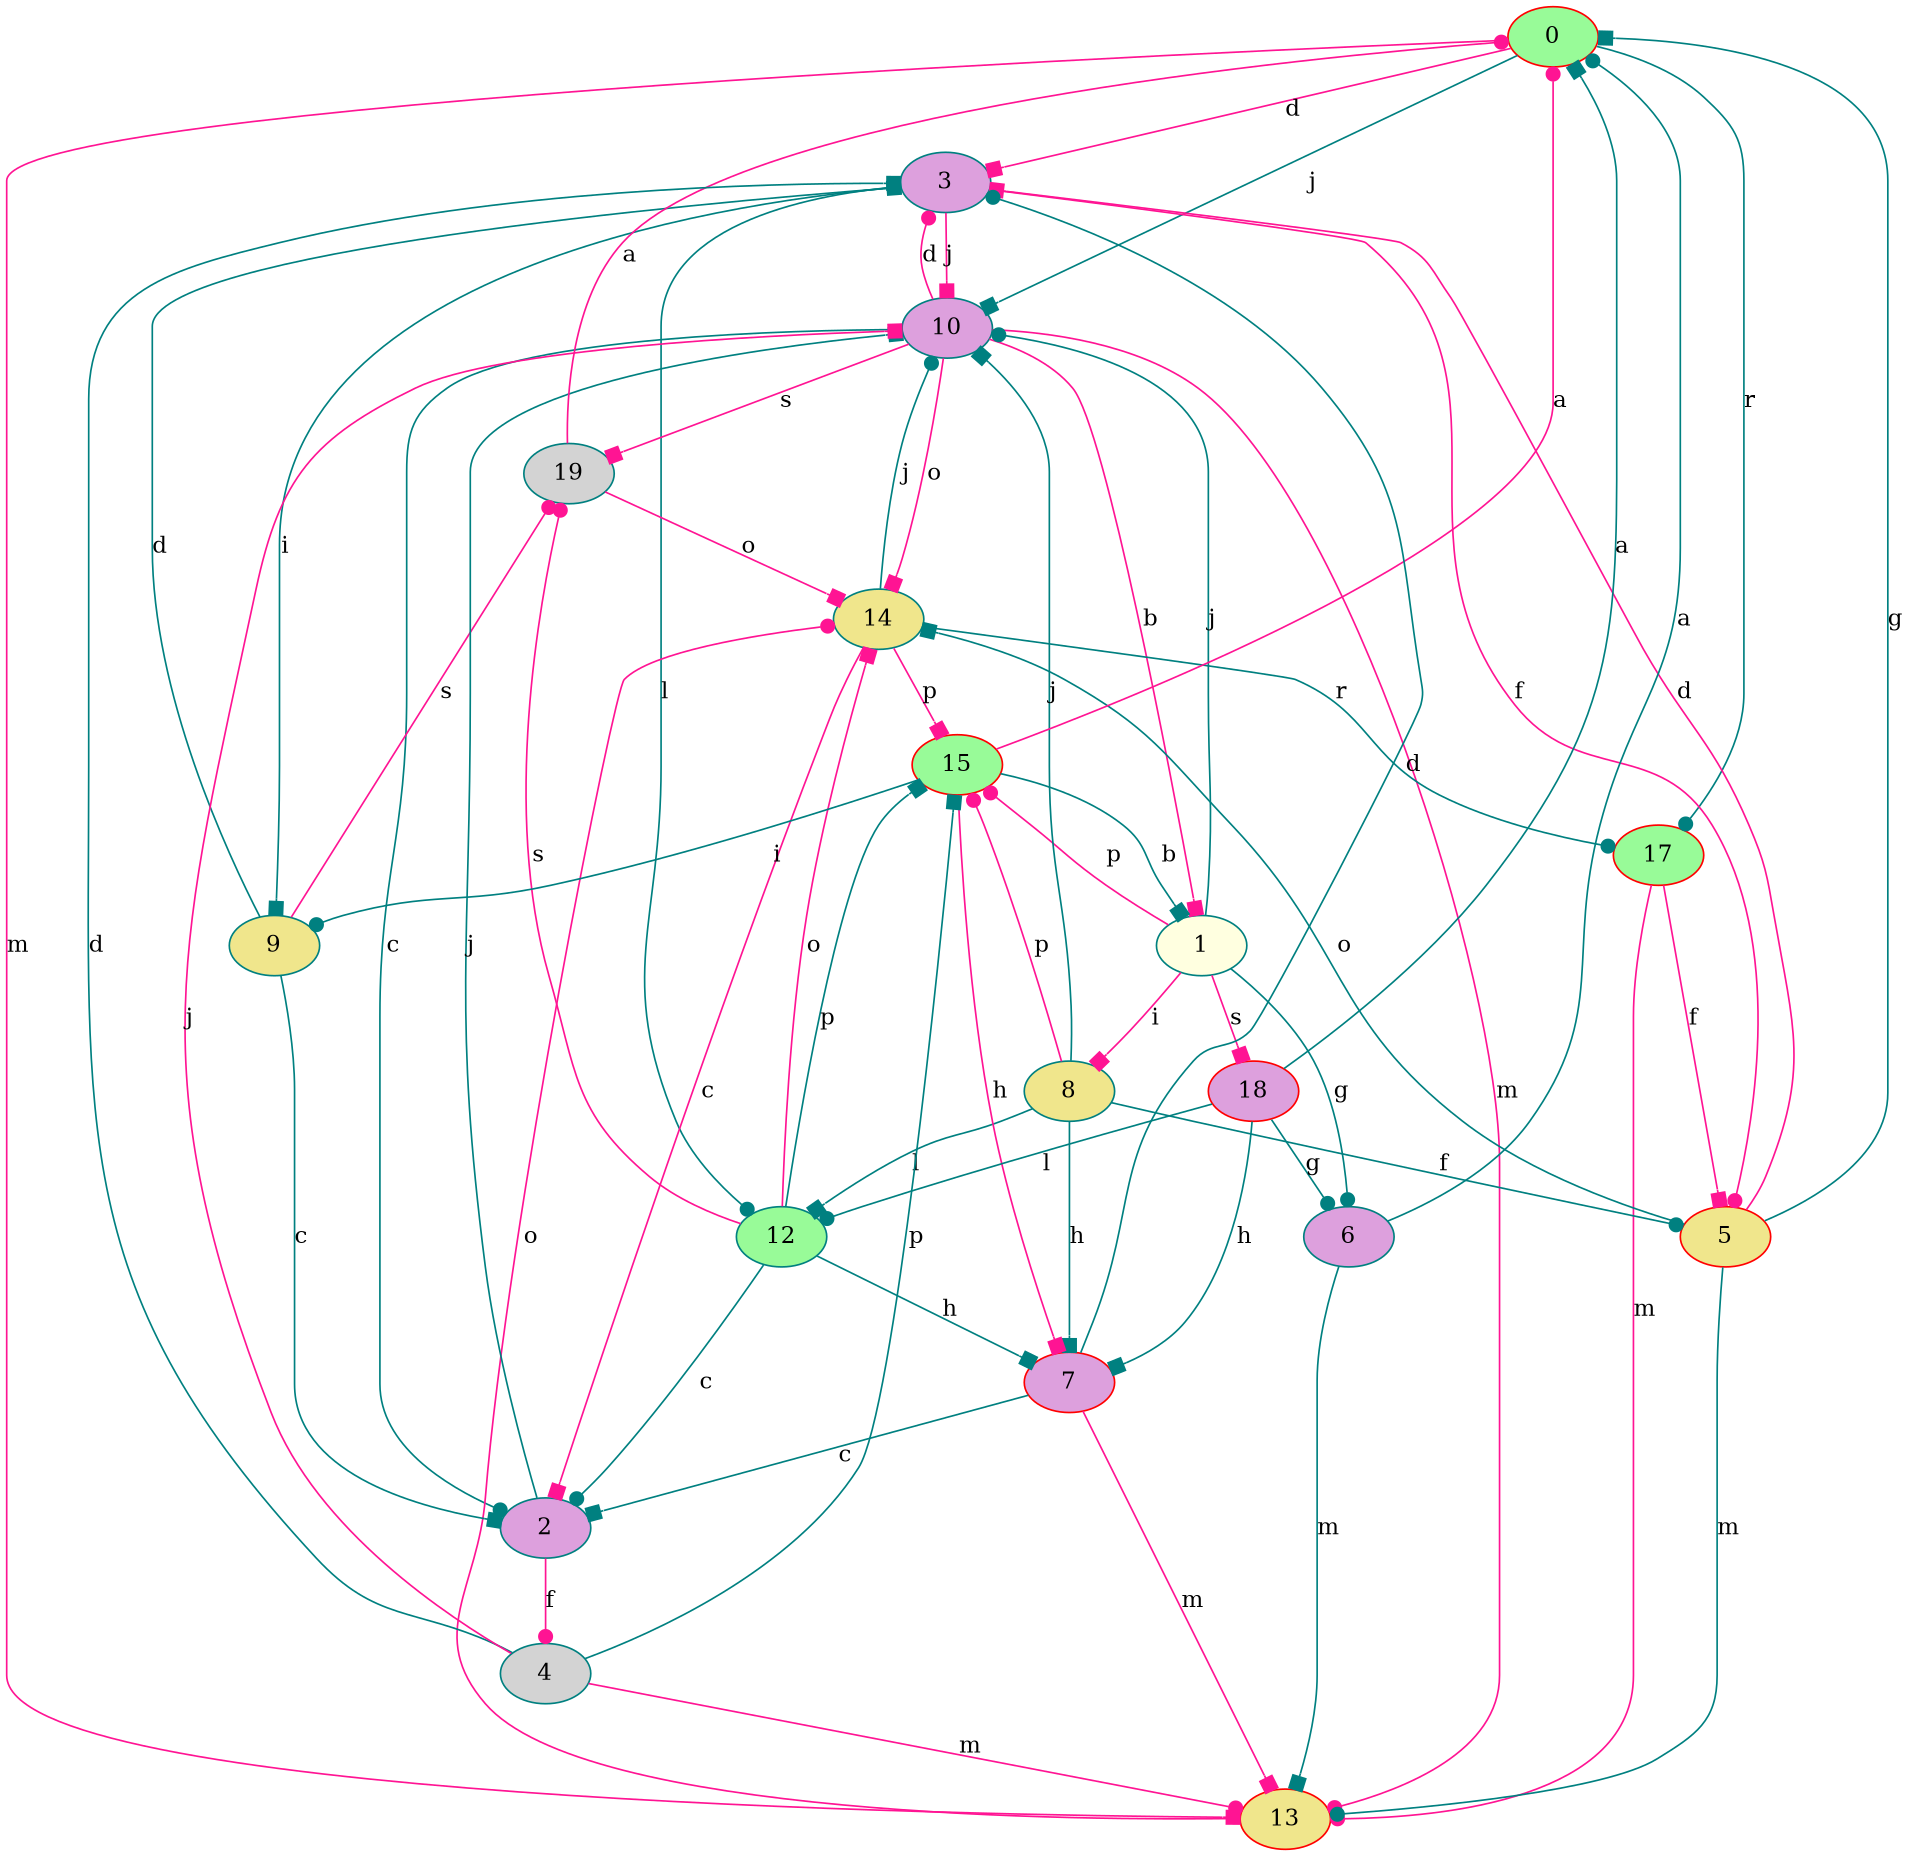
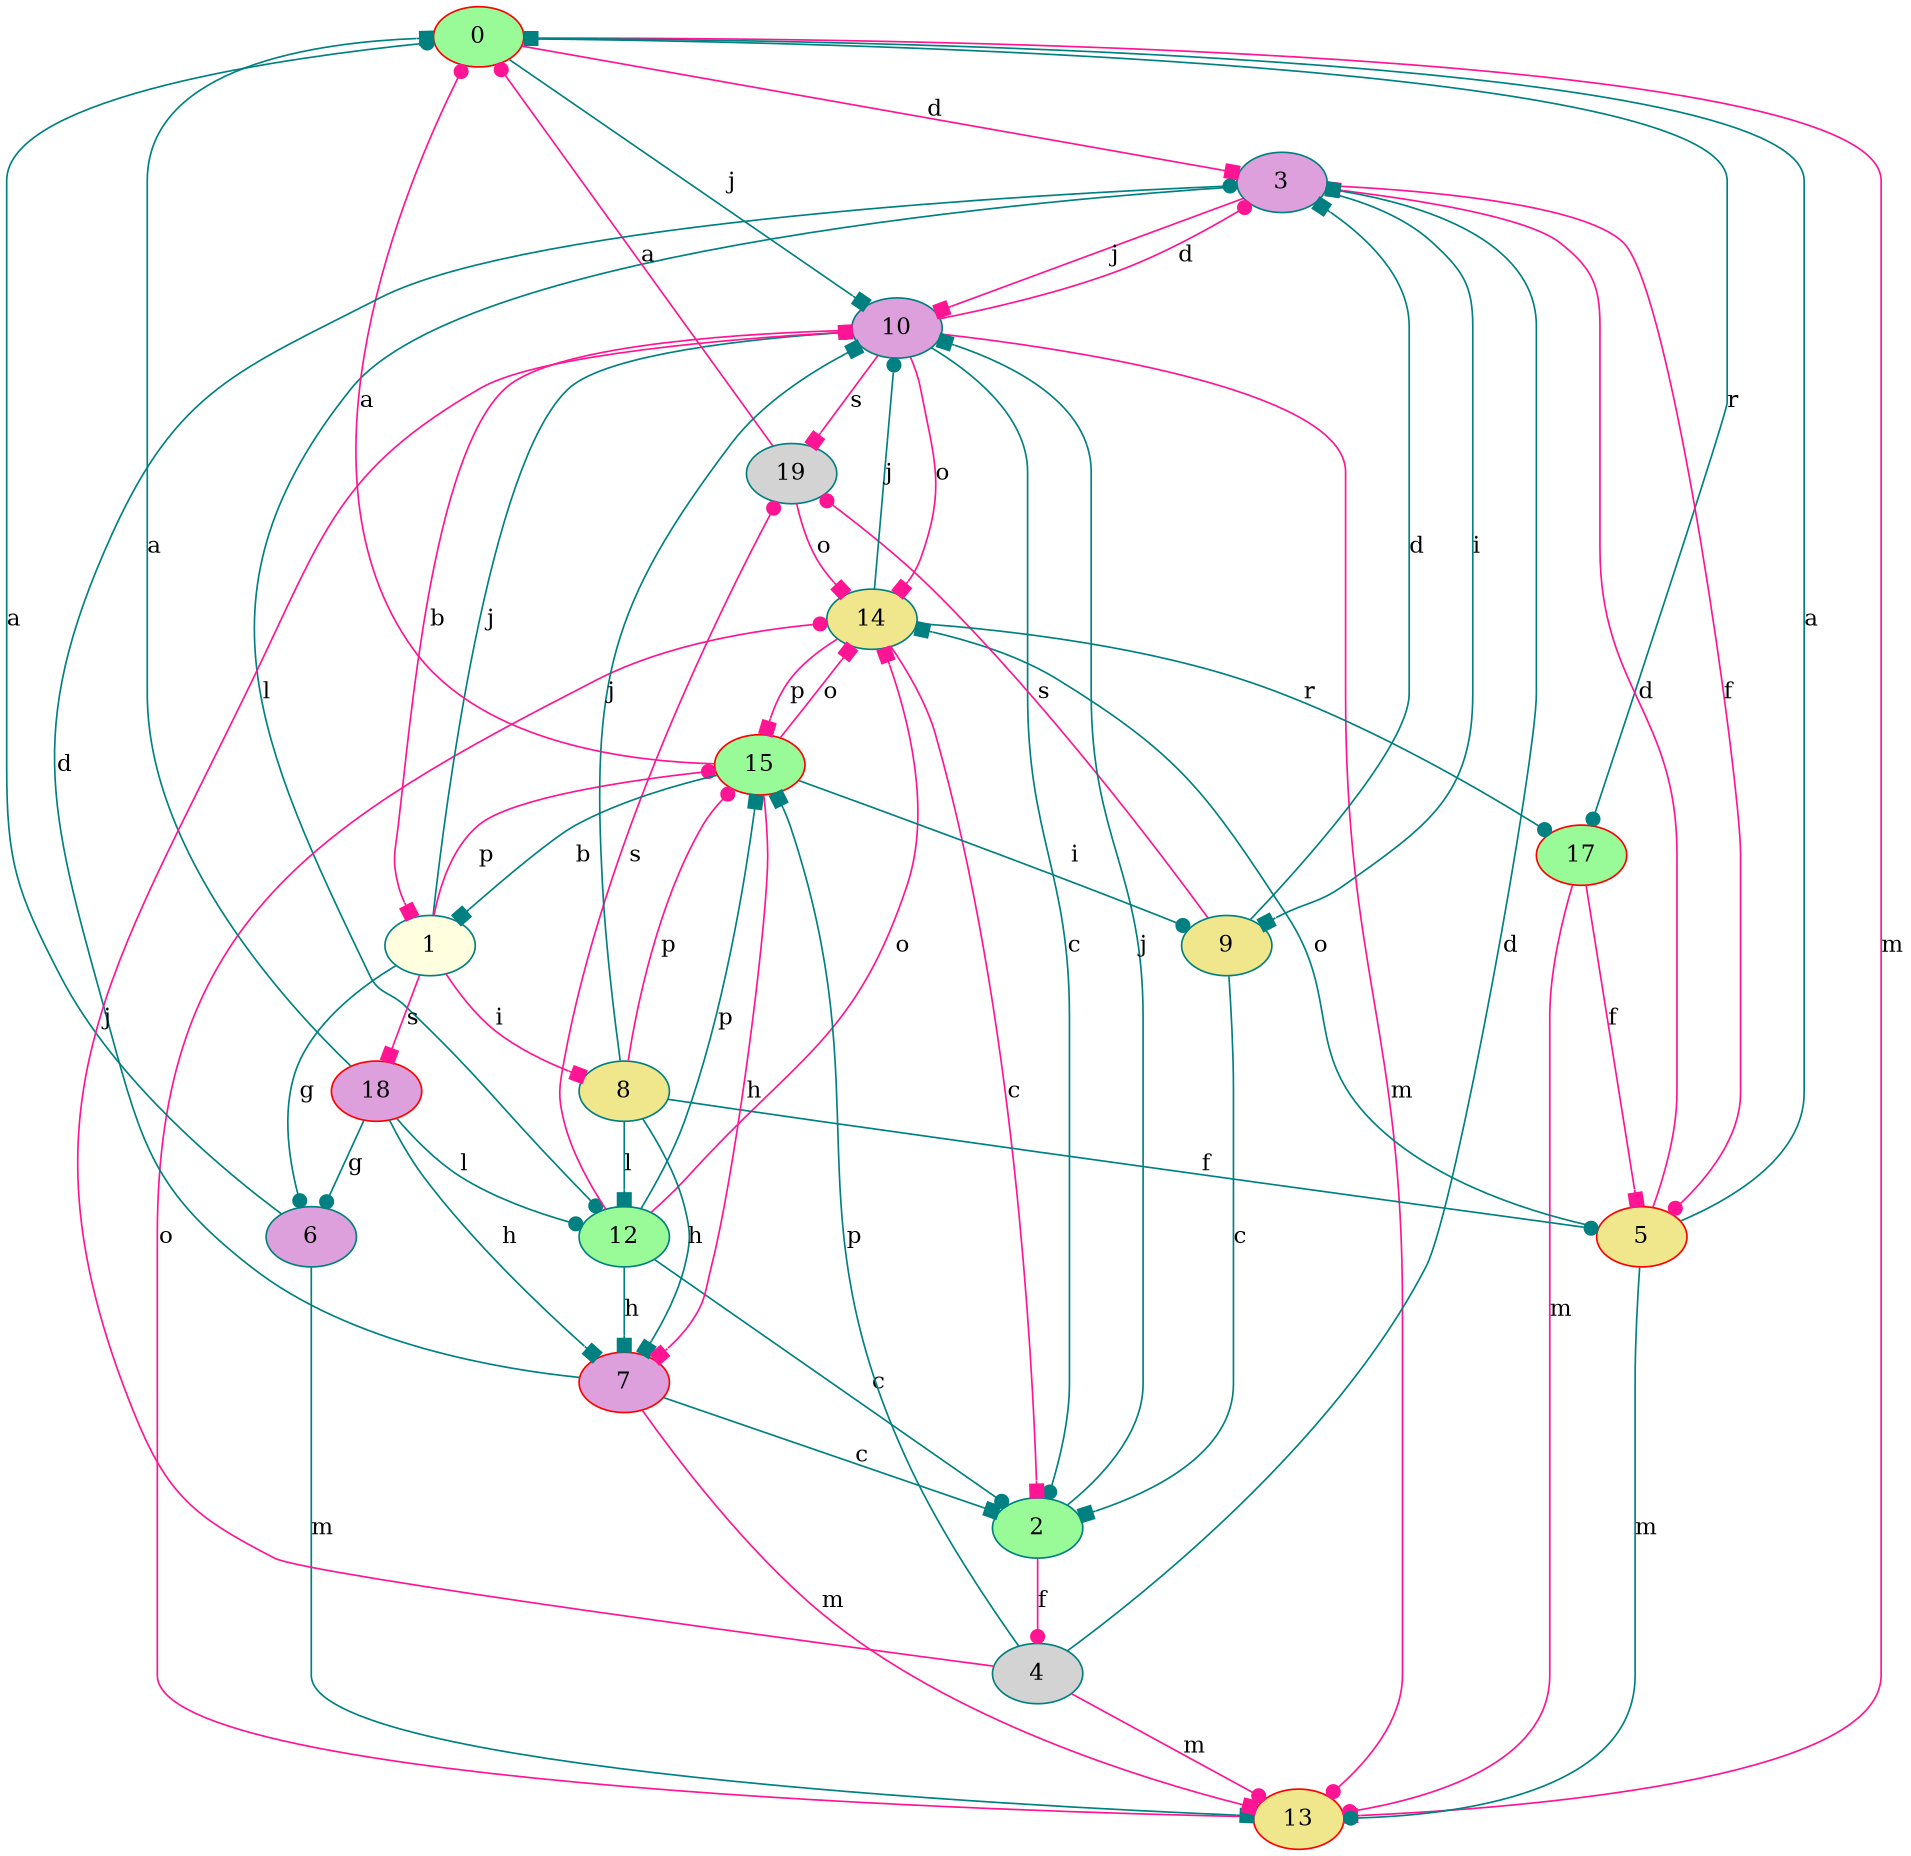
edge "5" -> "0": label "g" -> "a"
edge "15" -> "14": added, label "o"
node "2": fillcolor plum -> palegreen
